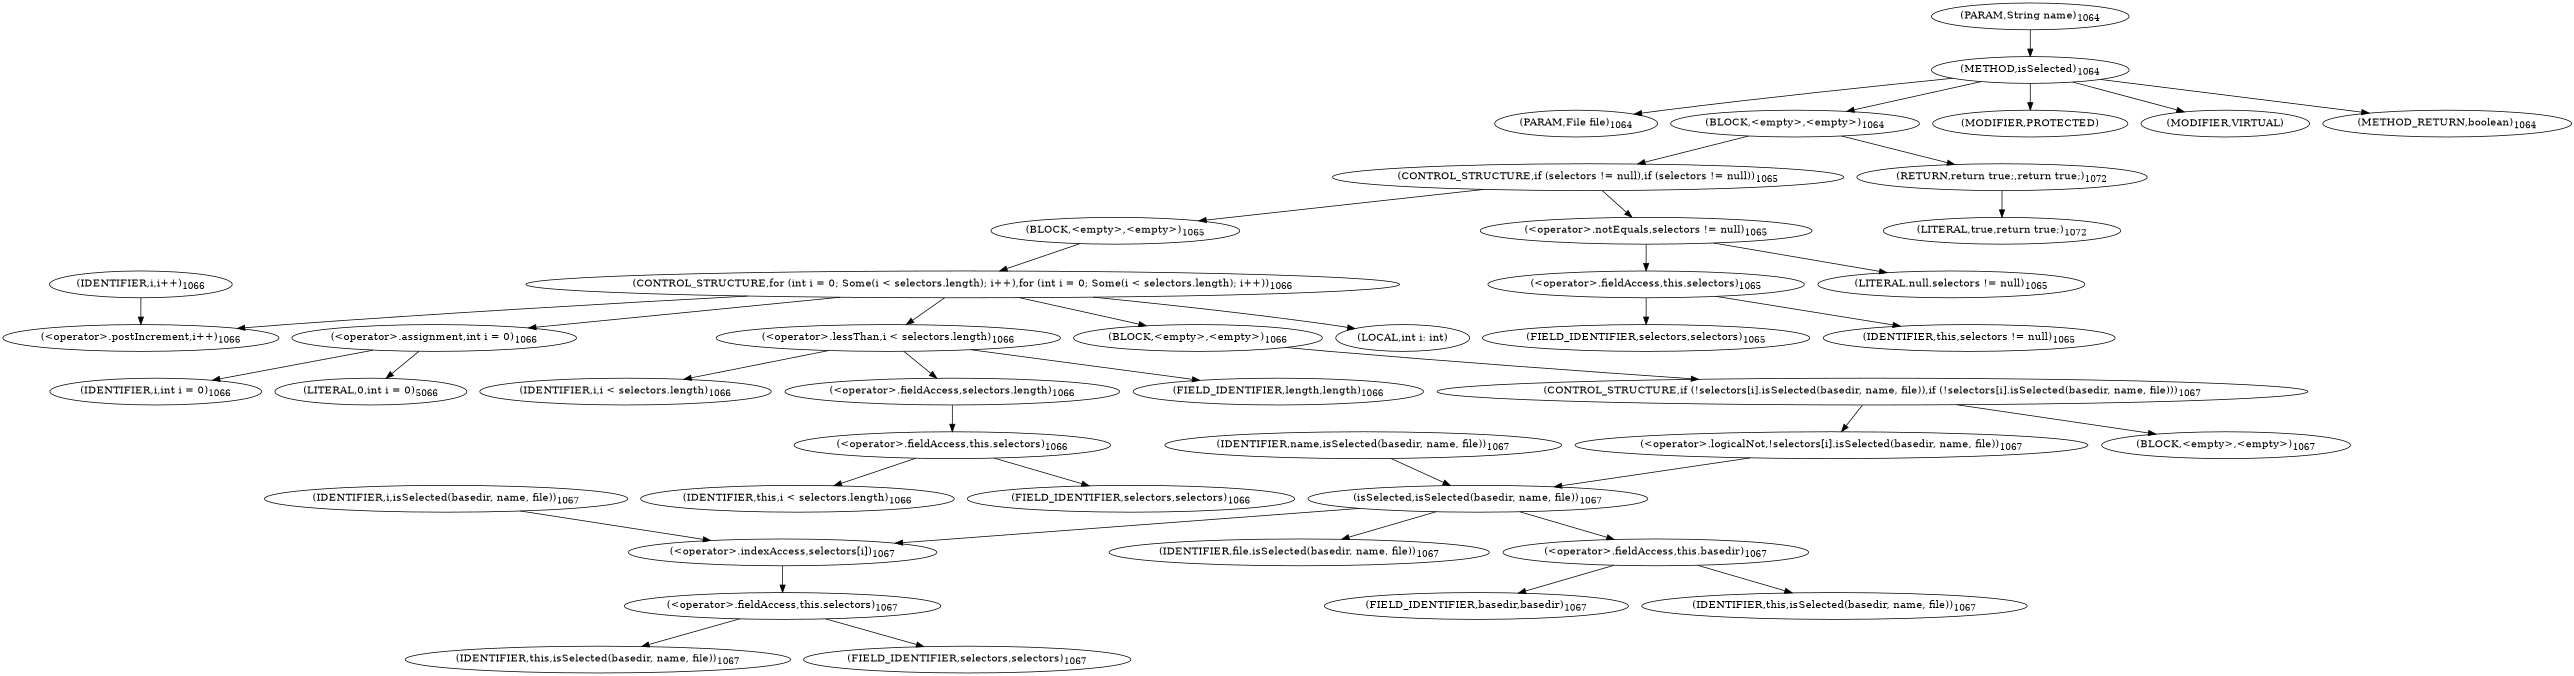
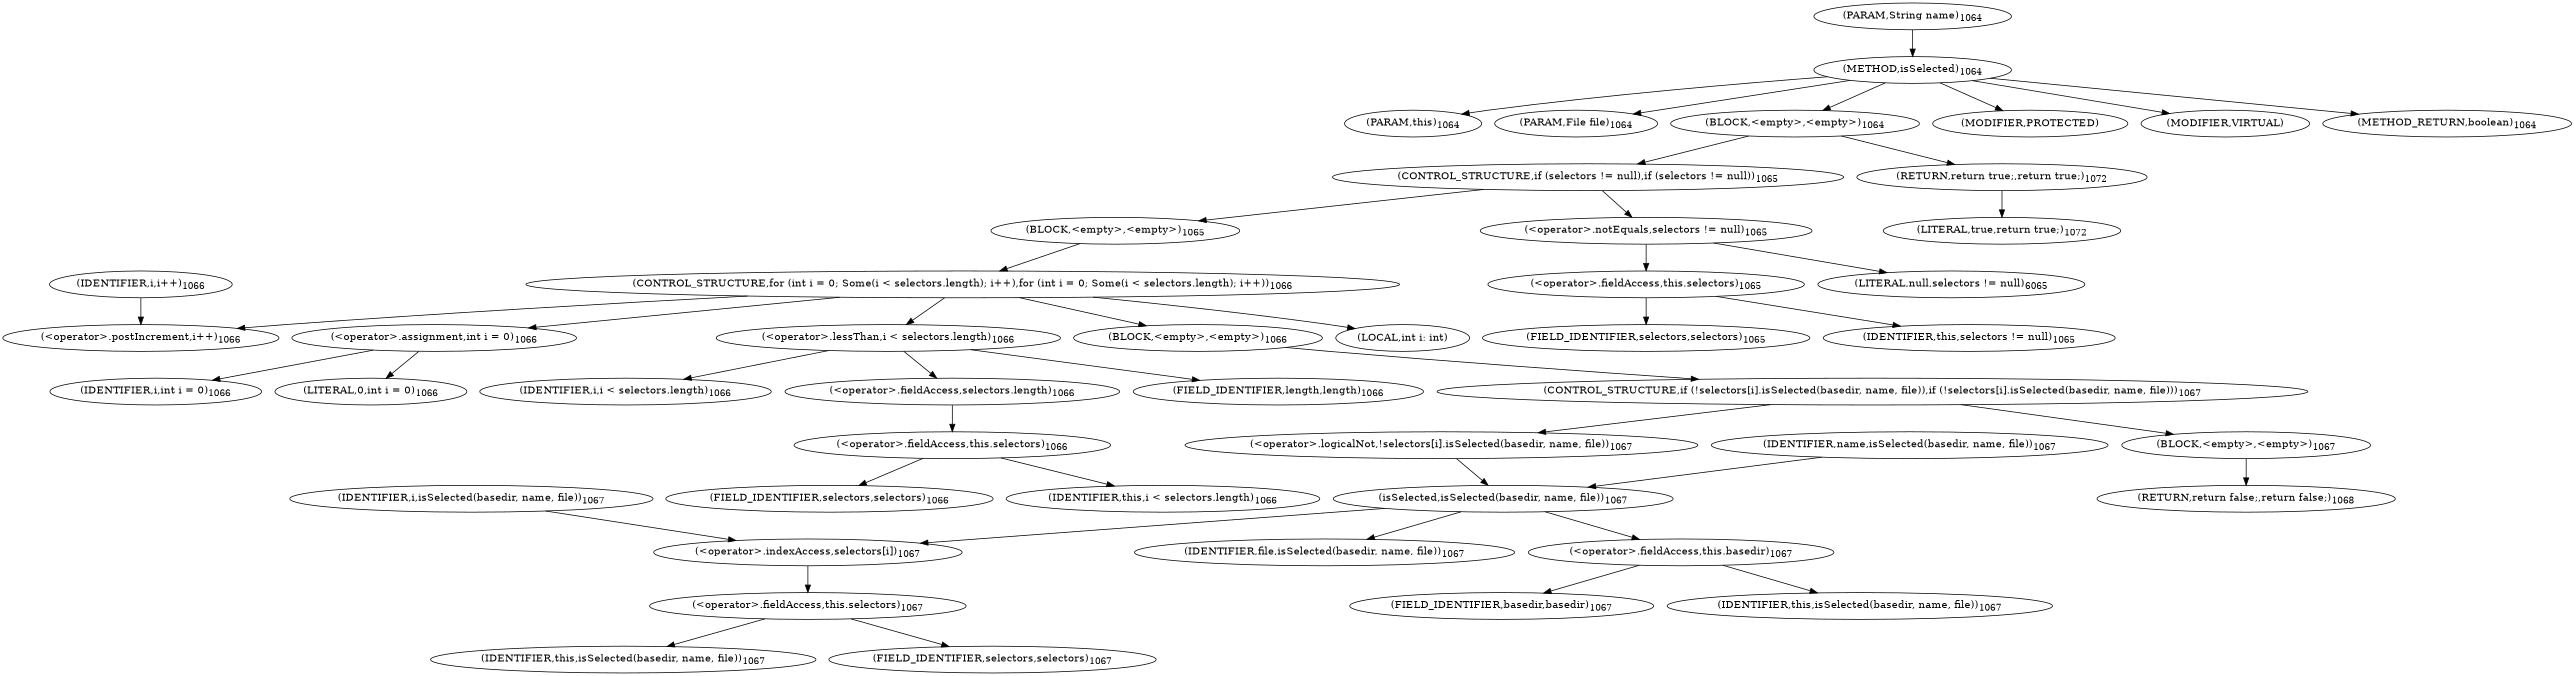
node "(PARAM,this)": added
node "(LITERAL,null,selectors != null)": text "1065" -> "6065"
node "(LITERAL,0,int i = 0)": text "5066" -> "1066"
node "(RETURN,return false;,return false;)": added
